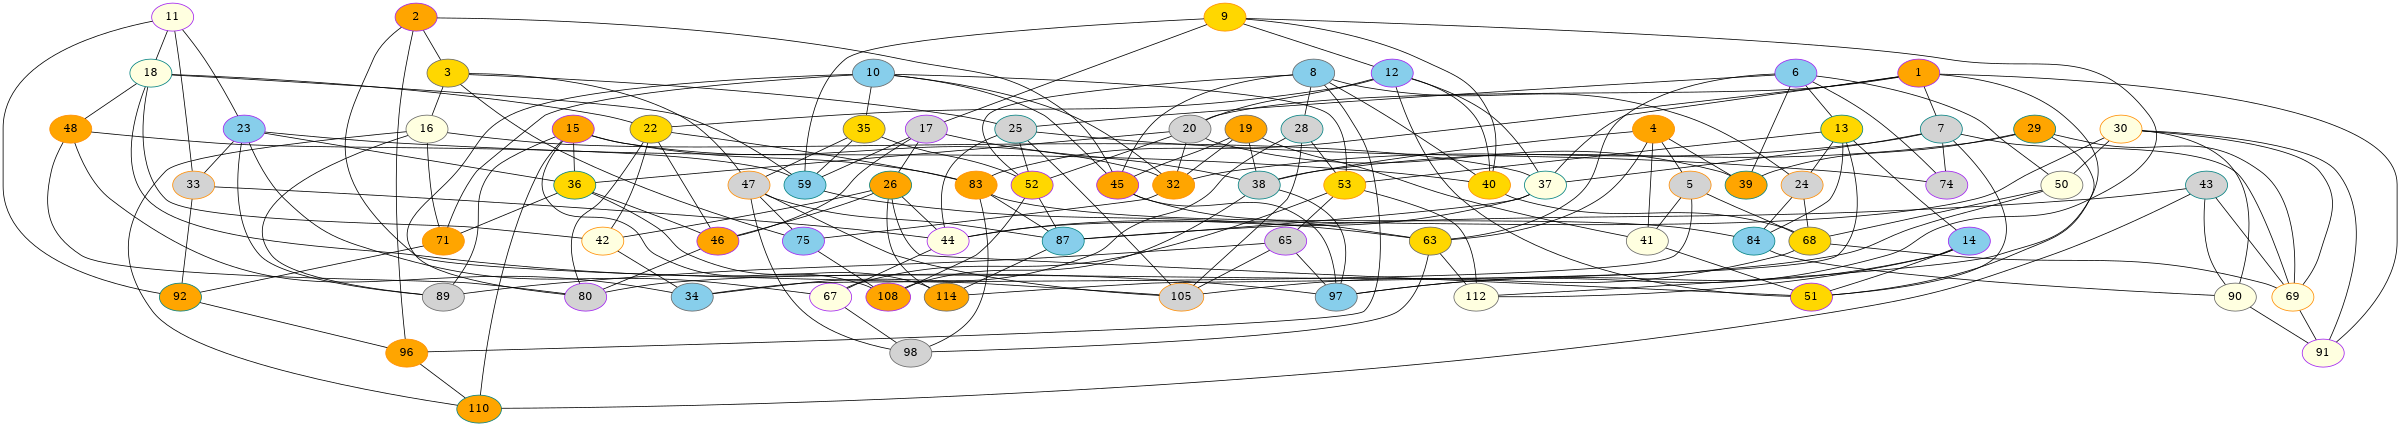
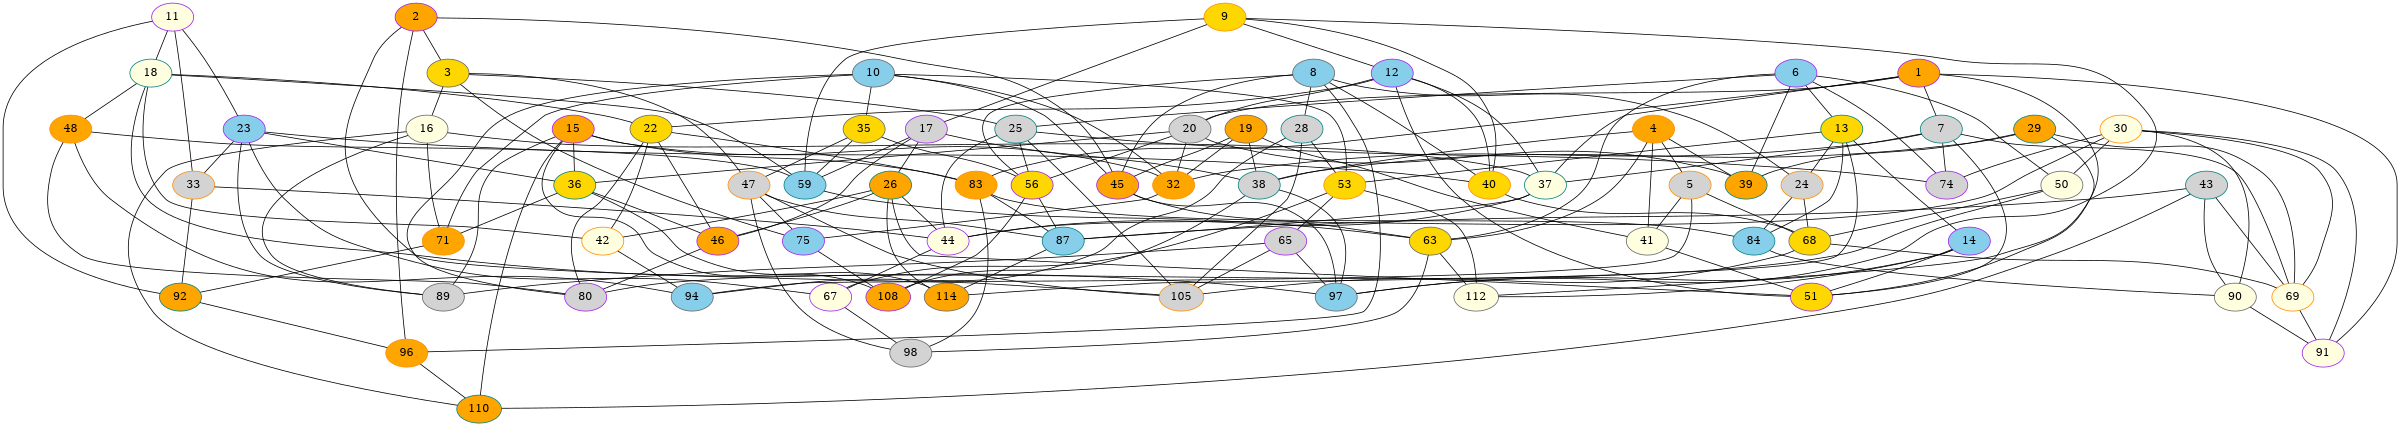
edge "30" -- "74": added
node "52": label "52" -> "56"
node "34": label "34" -> "94"
